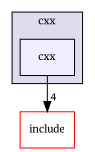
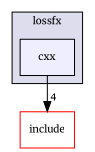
cluster "cxx": label "cxx" -> "lossfx"
